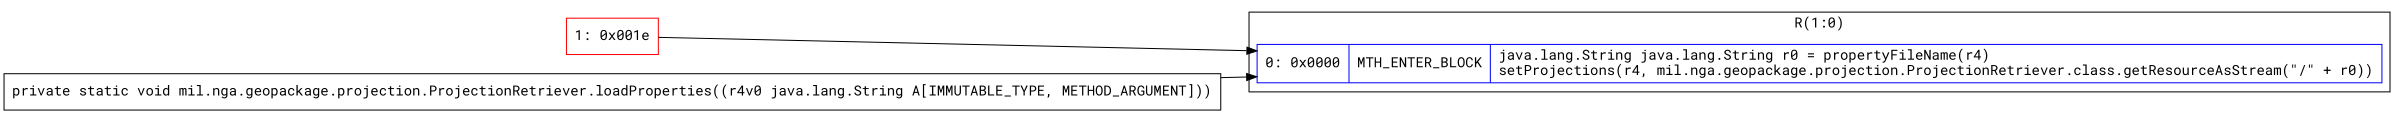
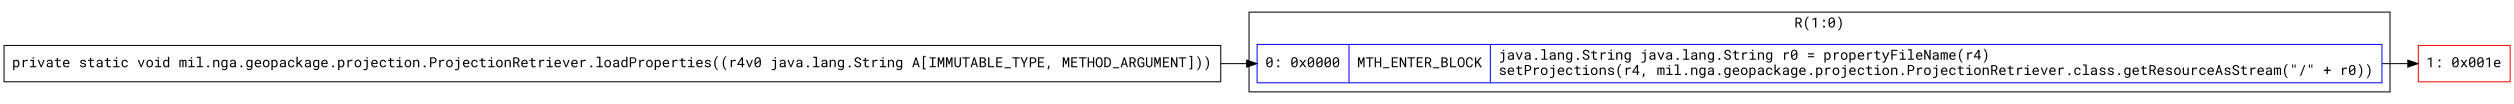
edge "1: 0x001e" -> "0: 0x0000": reversed
